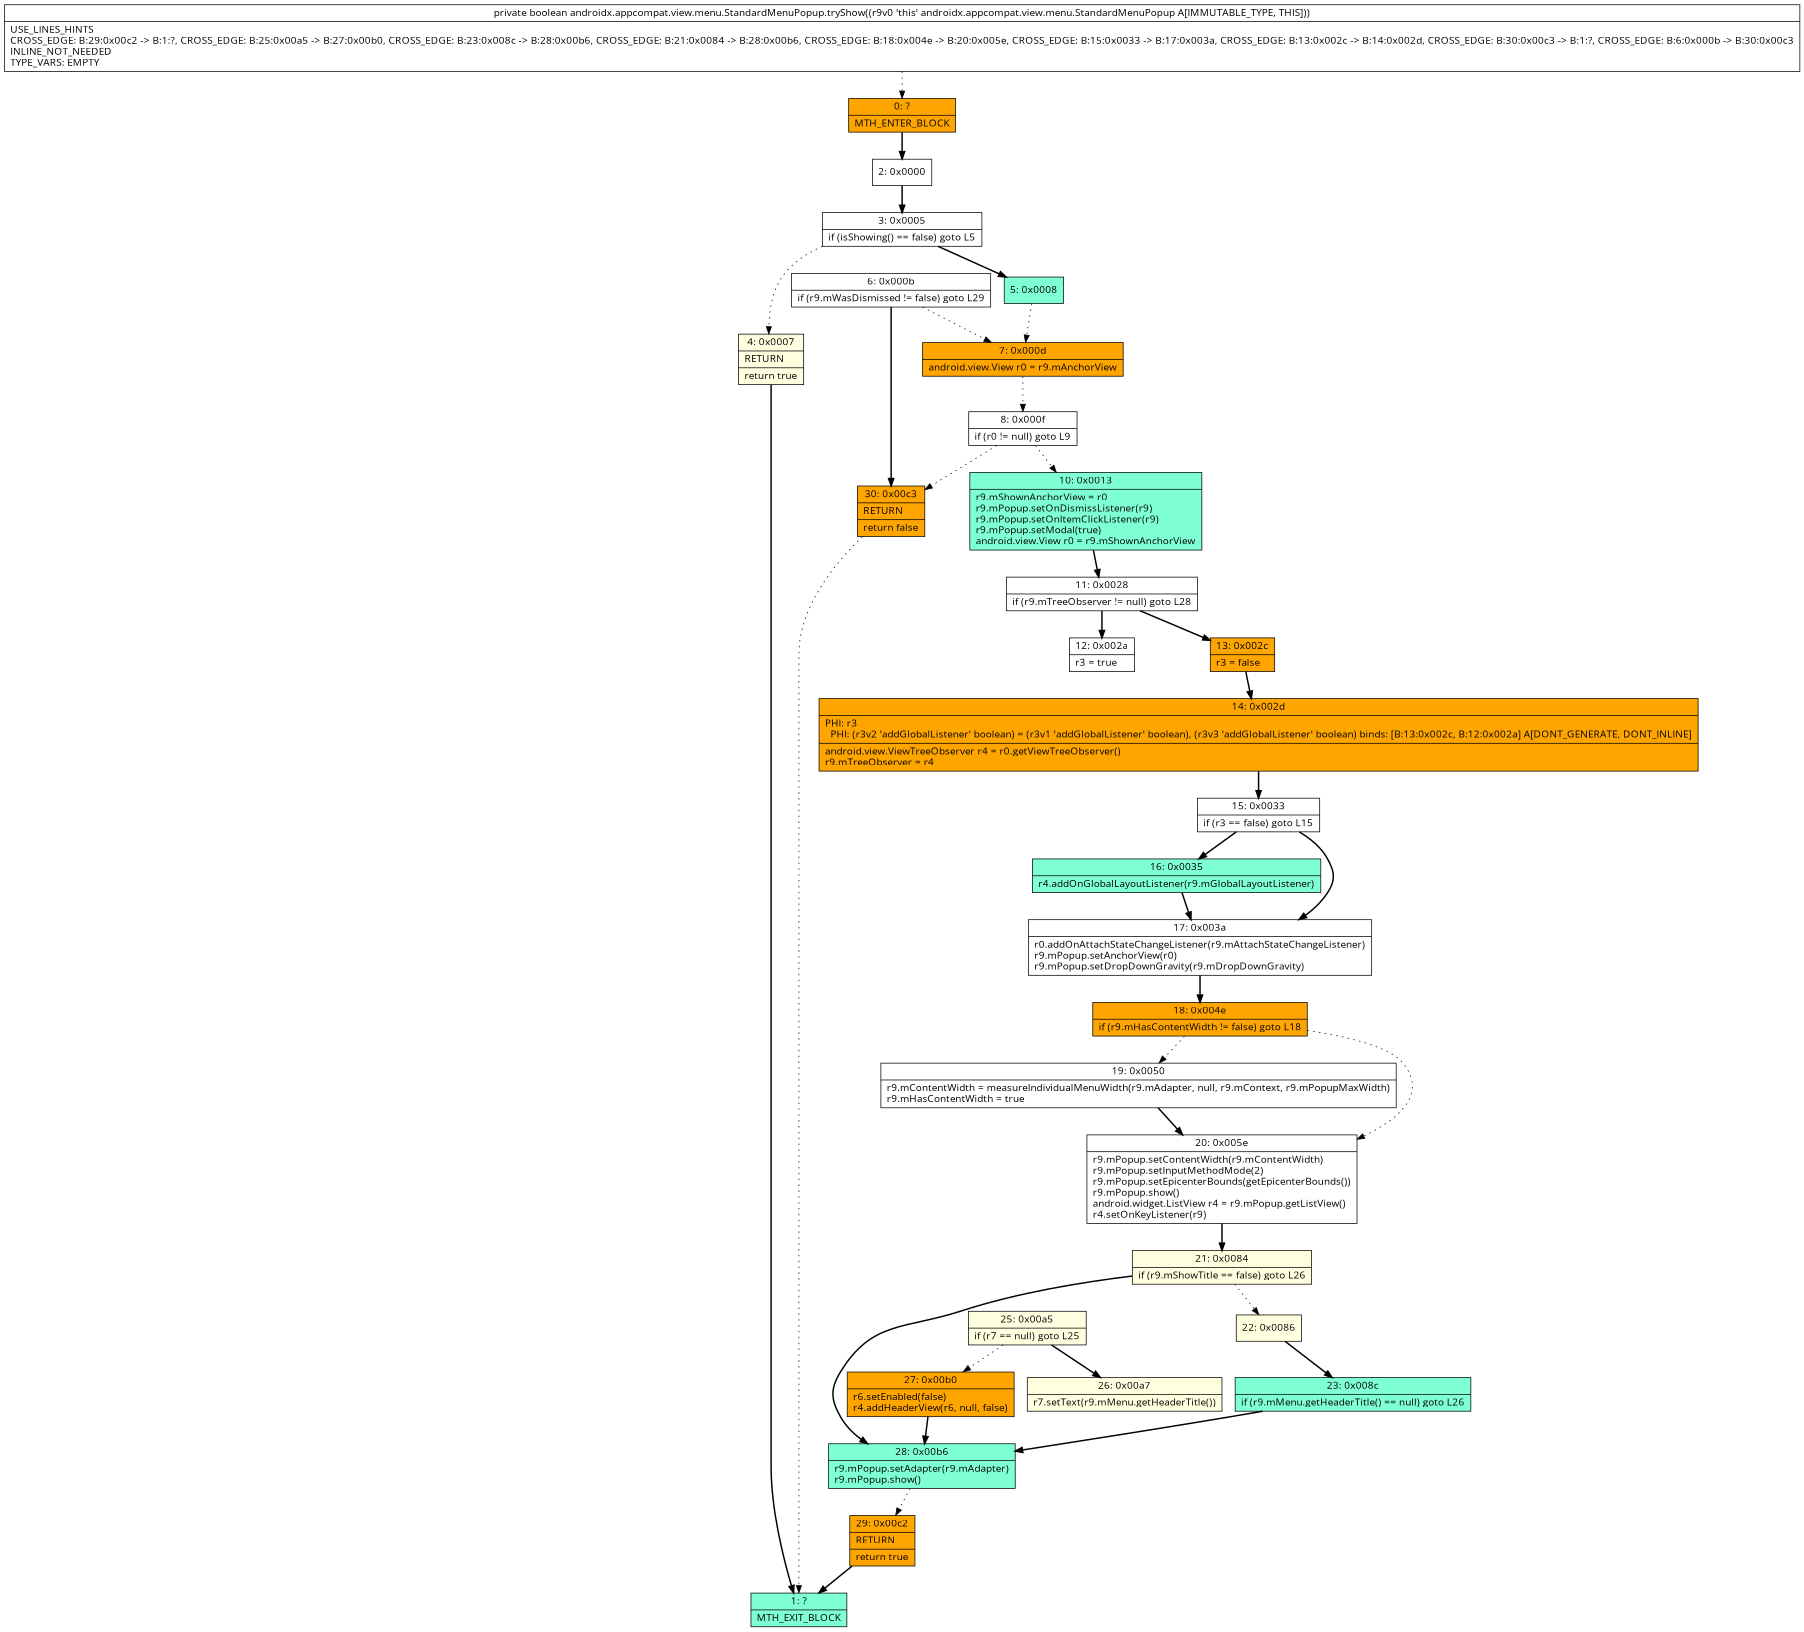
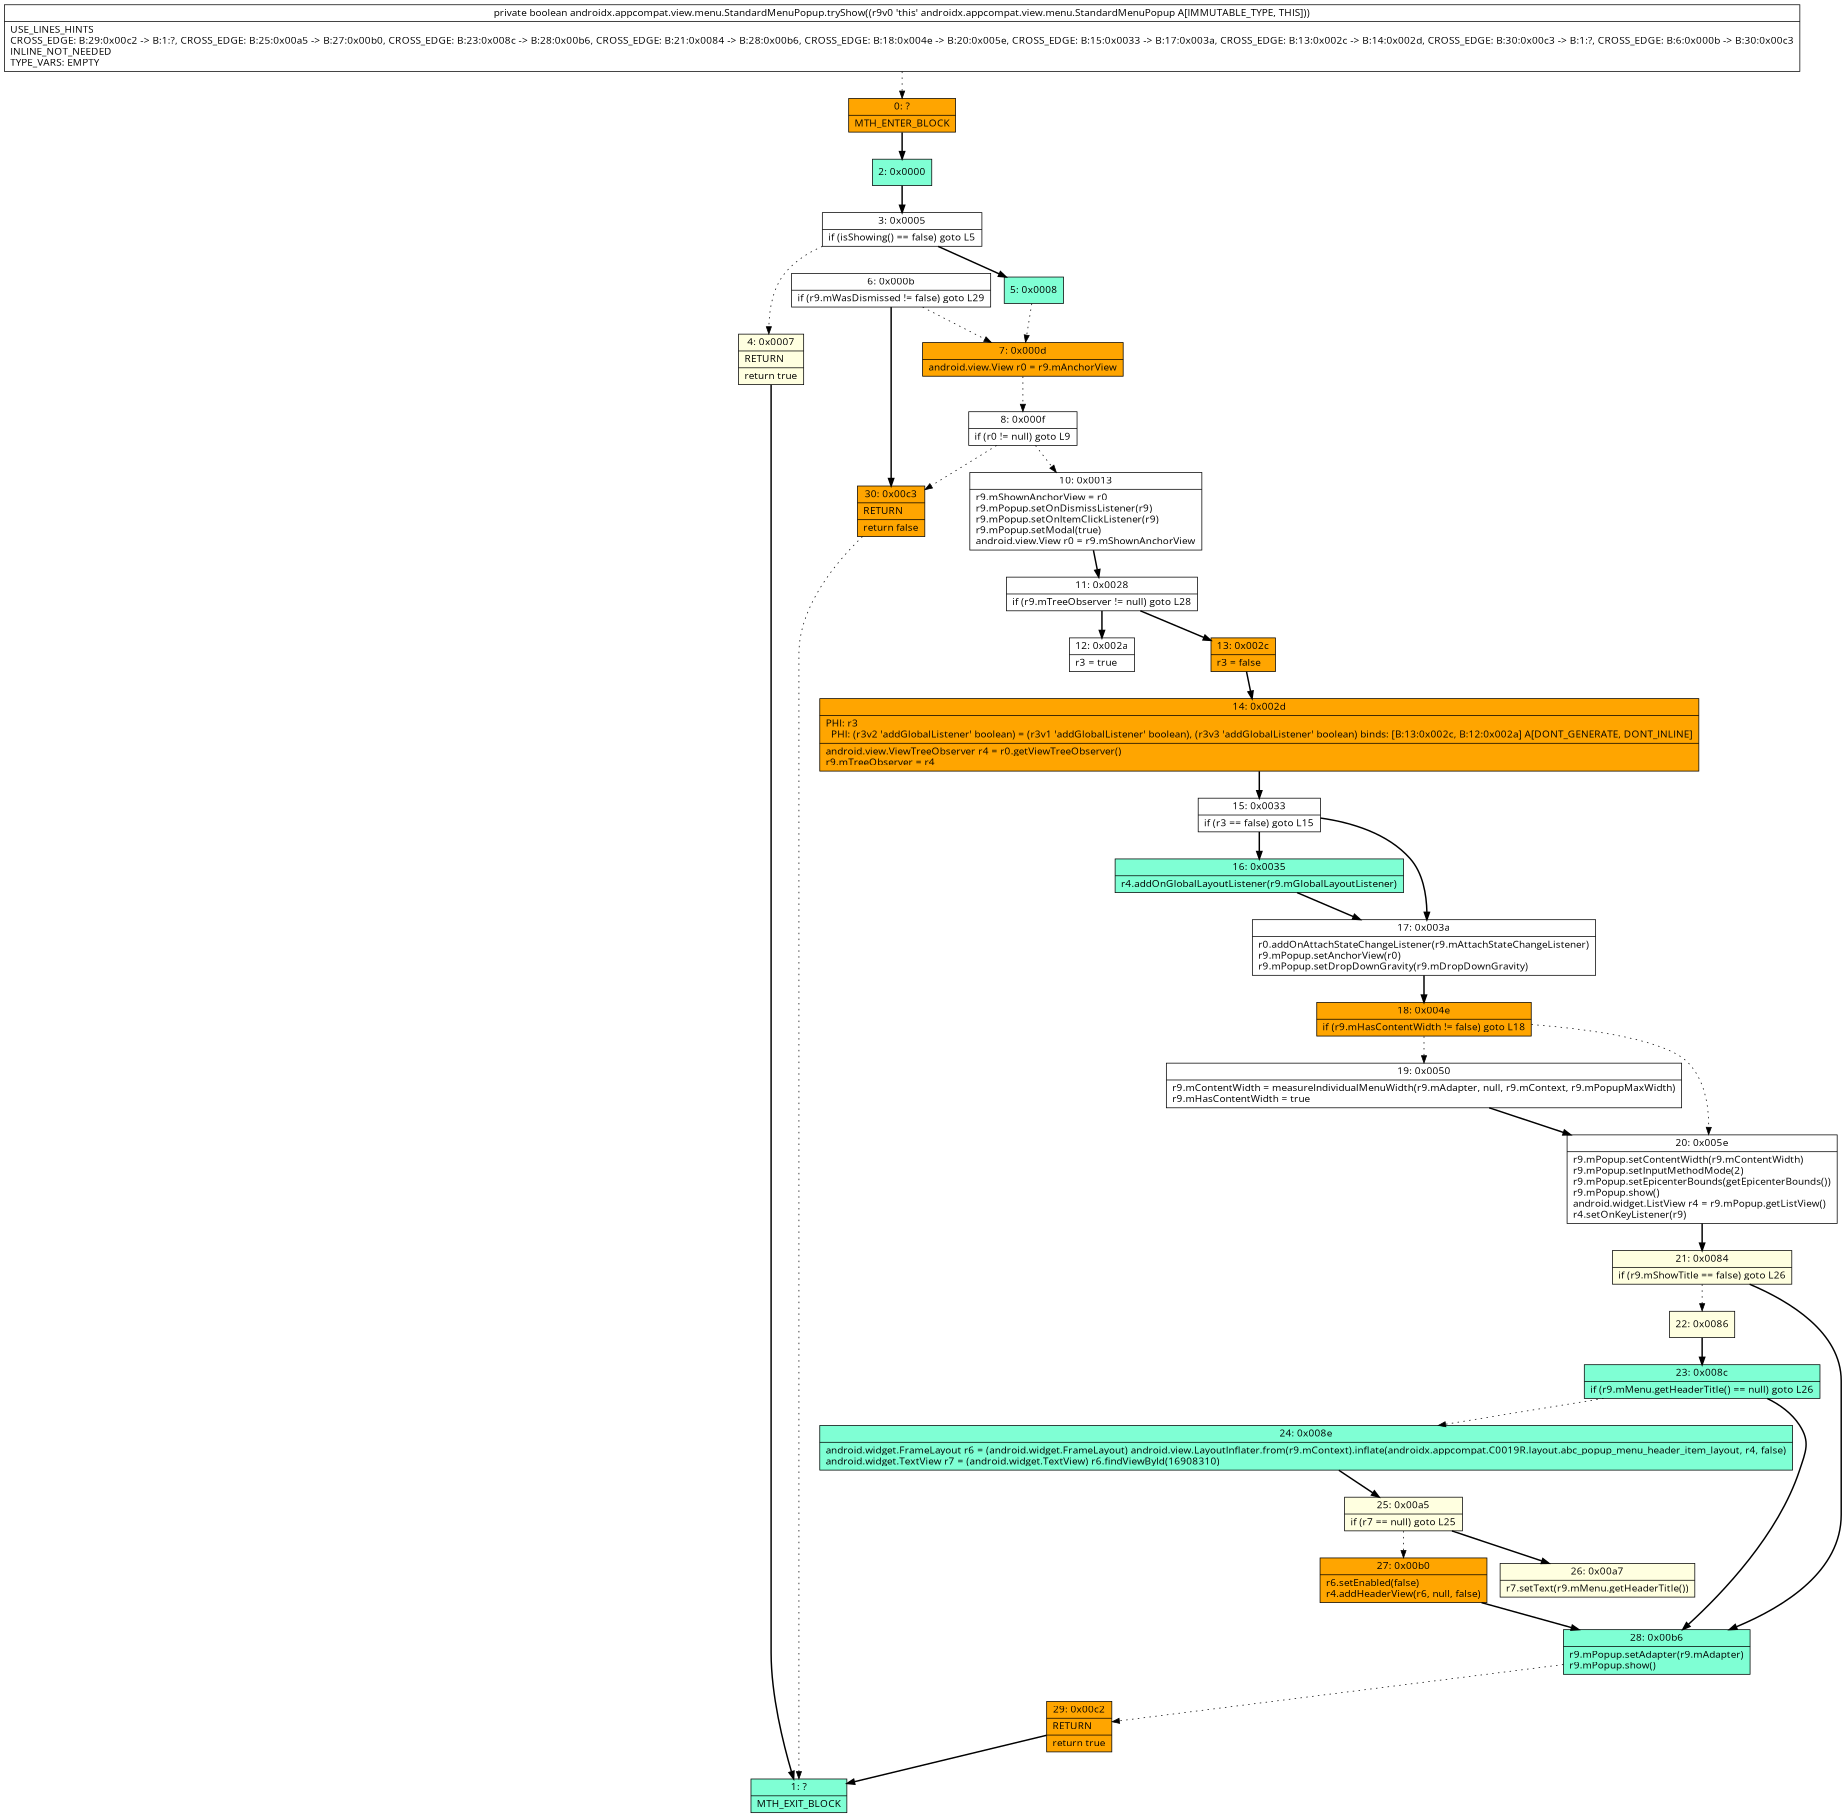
node "2: 0x0000": fillcolor white -> aquamarine
node "10: 0x0013": fillcolor aquamarine -> white
node "24: 0x008e": added
